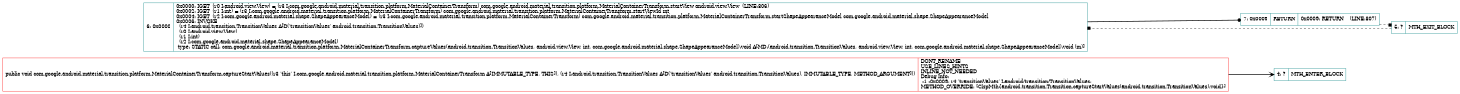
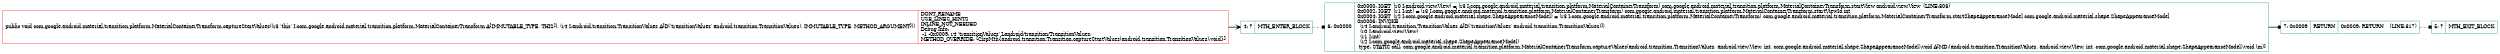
node "7: 0x0009": text "0x0009: RETURN    (LINE:807)" -> "0x0009: RETURN    (LINE:817)"
edge "5: ?" -> "6: 0x0000": now "4: ?" -> "6: 0x0000"
